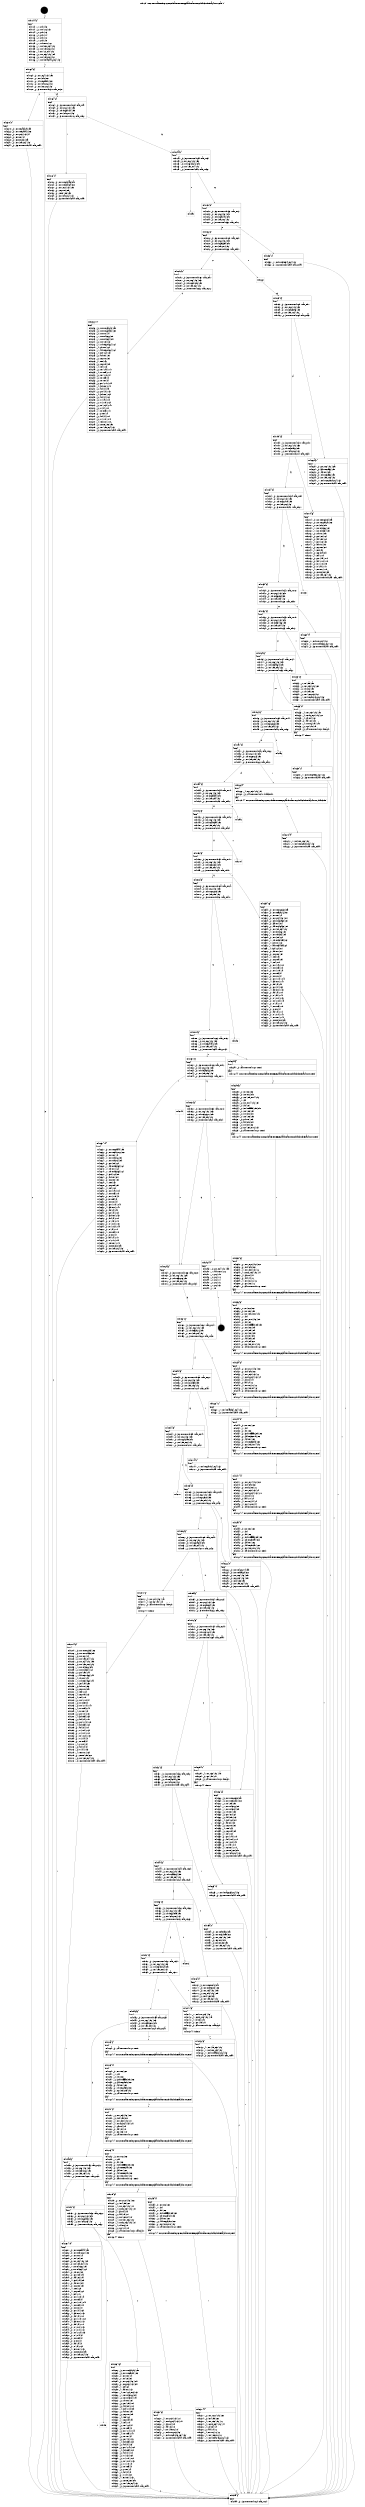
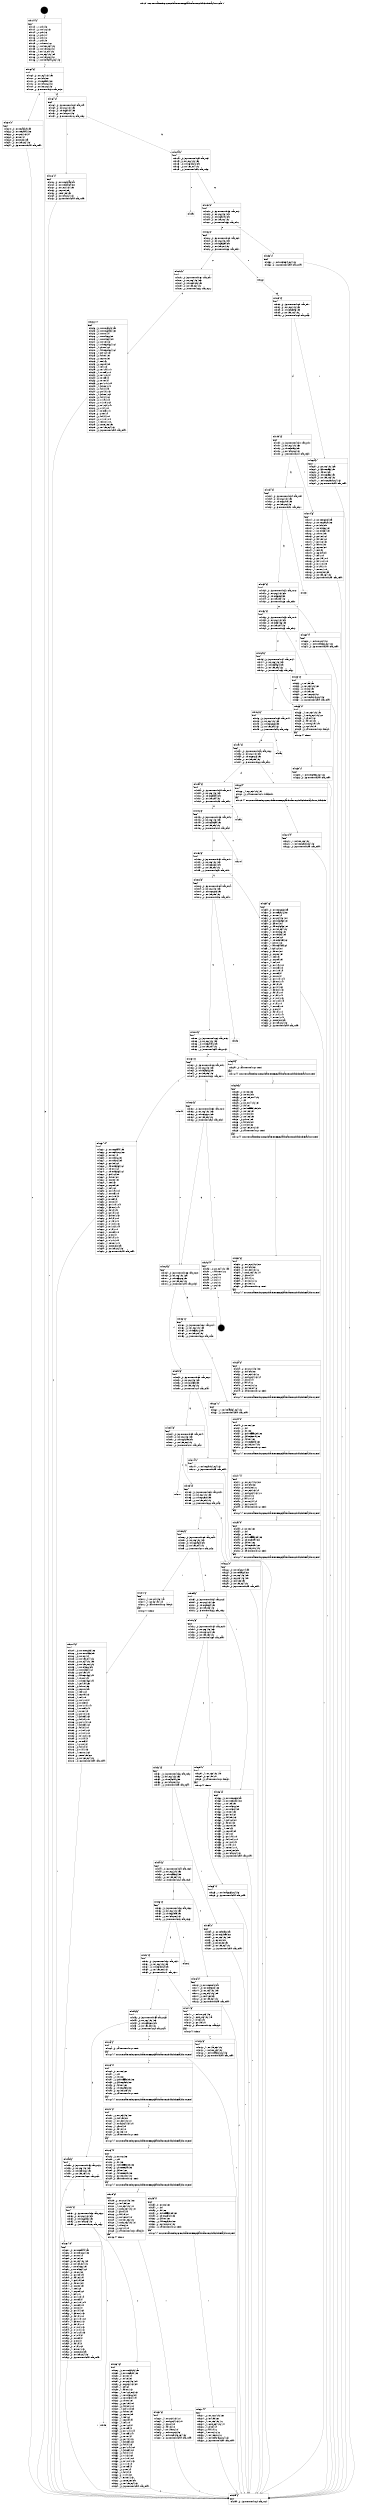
node "0x4023f6 [52]": removed
edge "0x401e82 [25]" -> "0x401e9b [25]": now "0x401e69 [25]" -> "0x401e9b [25]"
edge "0x401ecd [25]" -> "0x4029d9 [5]": now "0x40211a [12]" -> "0x4029d9 [5]"
